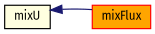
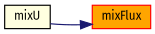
edge "mixFlux" -> "mixU": reversed
